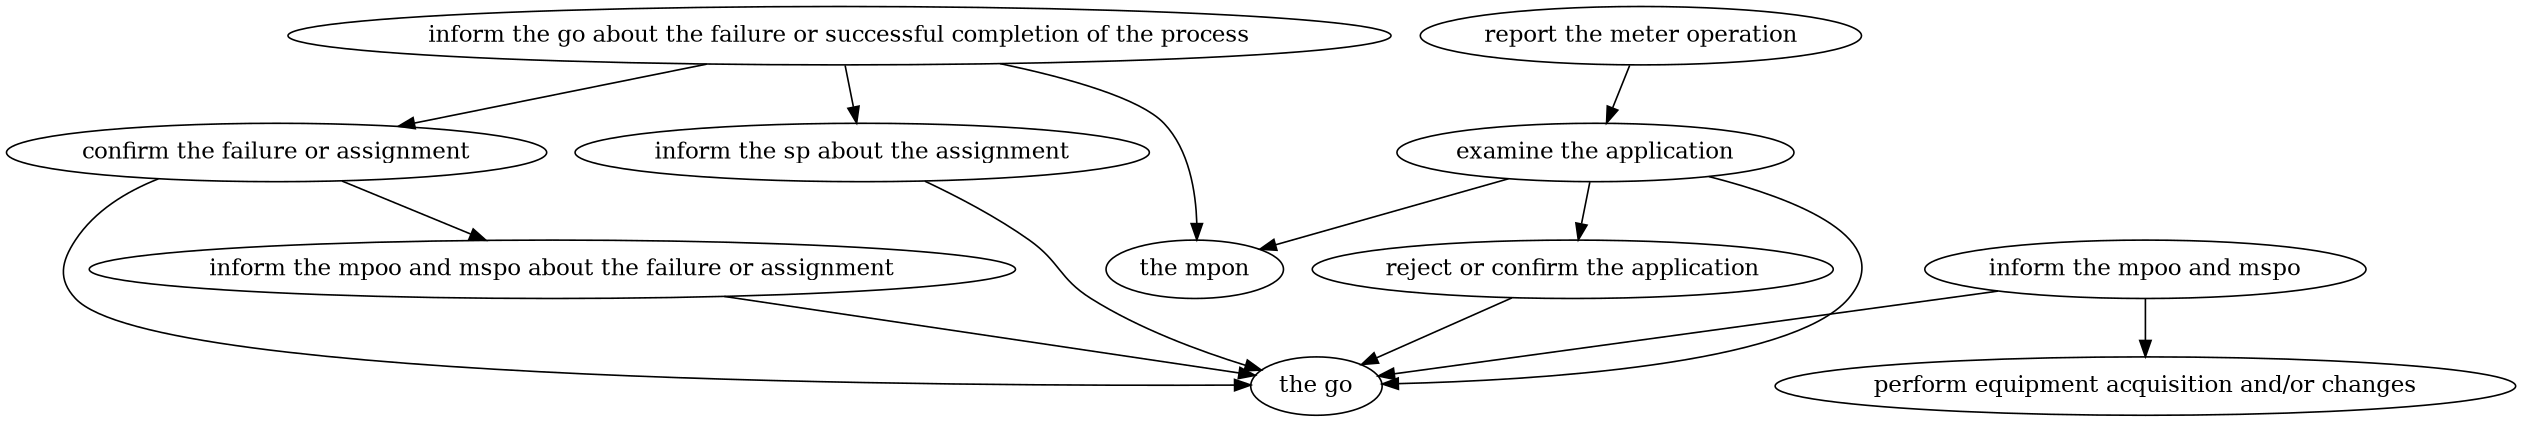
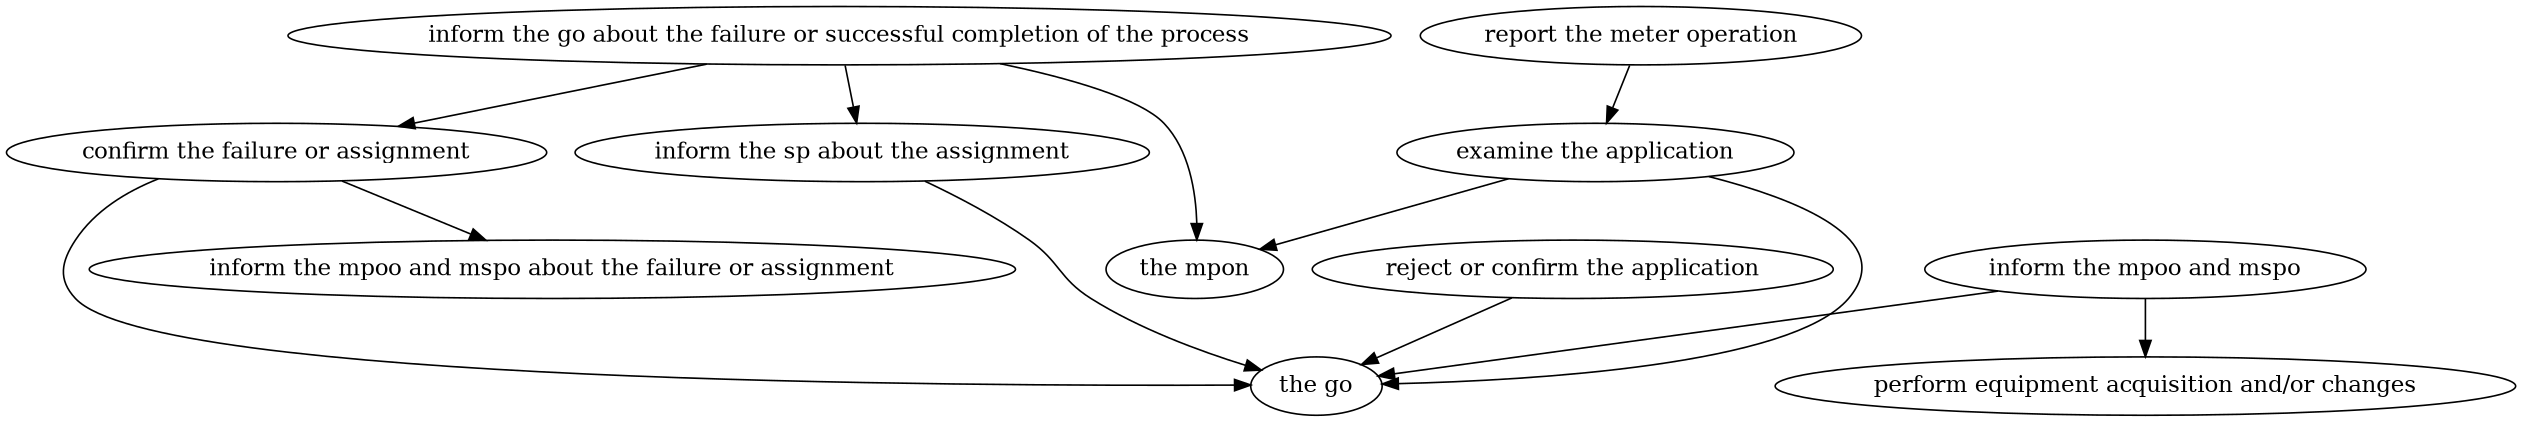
edge "examine the application" -> "reject or confirm the application": removed
edge "inform the mpoo and mspo about the failure or assignment" -> "the go": removed
